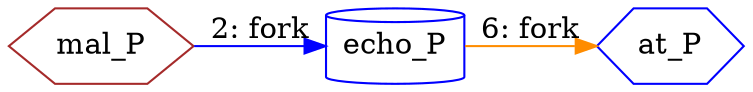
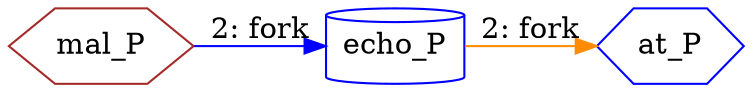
edge "echo_P" -> "at_P": label "6: fork" -> "2: fork"
